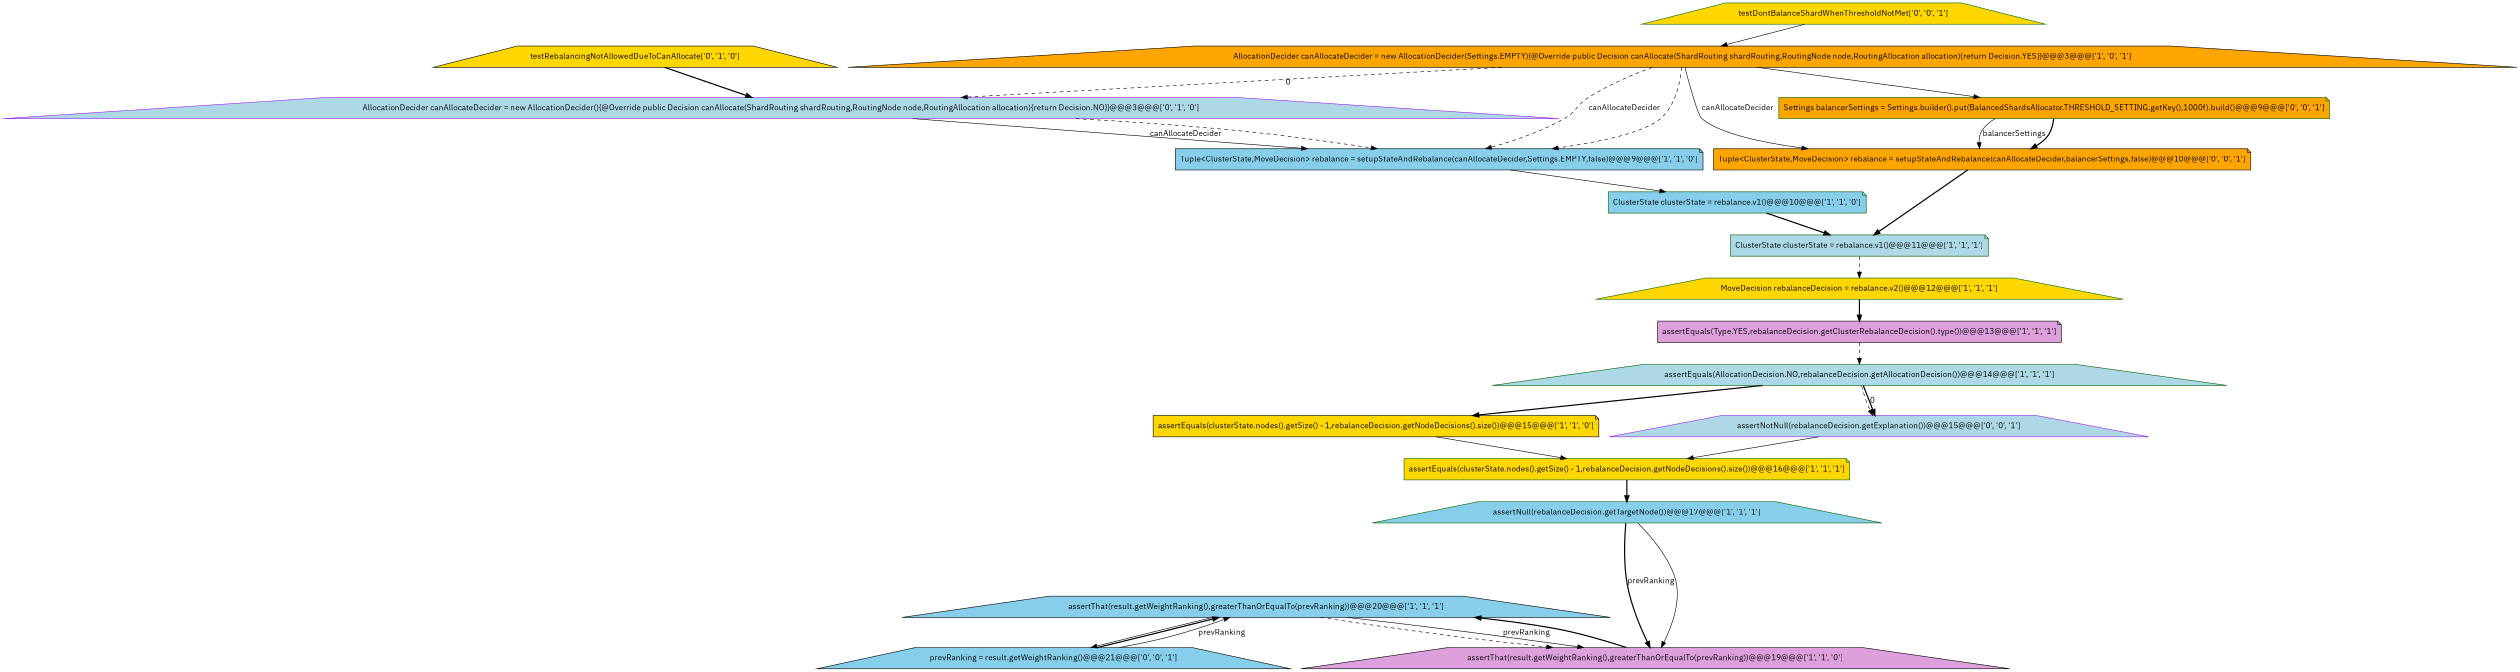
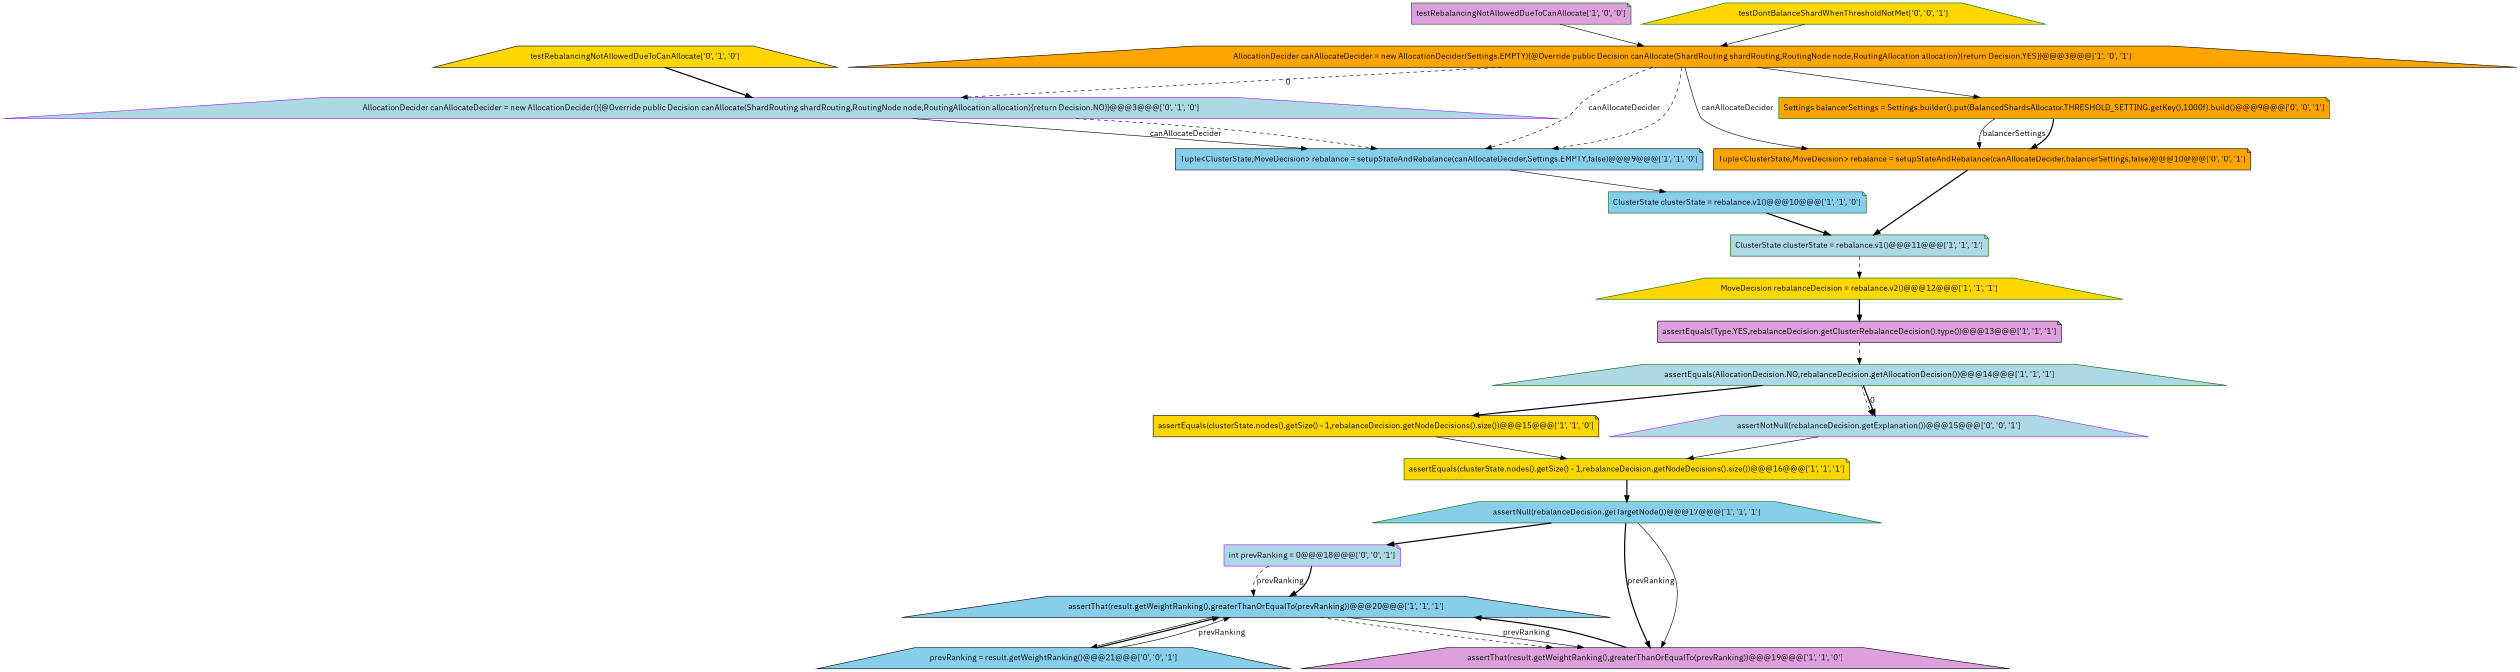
node "testRebalancingNotAllowedDueToCanAllocate['1', '0', '0']": added
node "int prevRanking = 0@@@18@@@['0', '0', '1']": added
